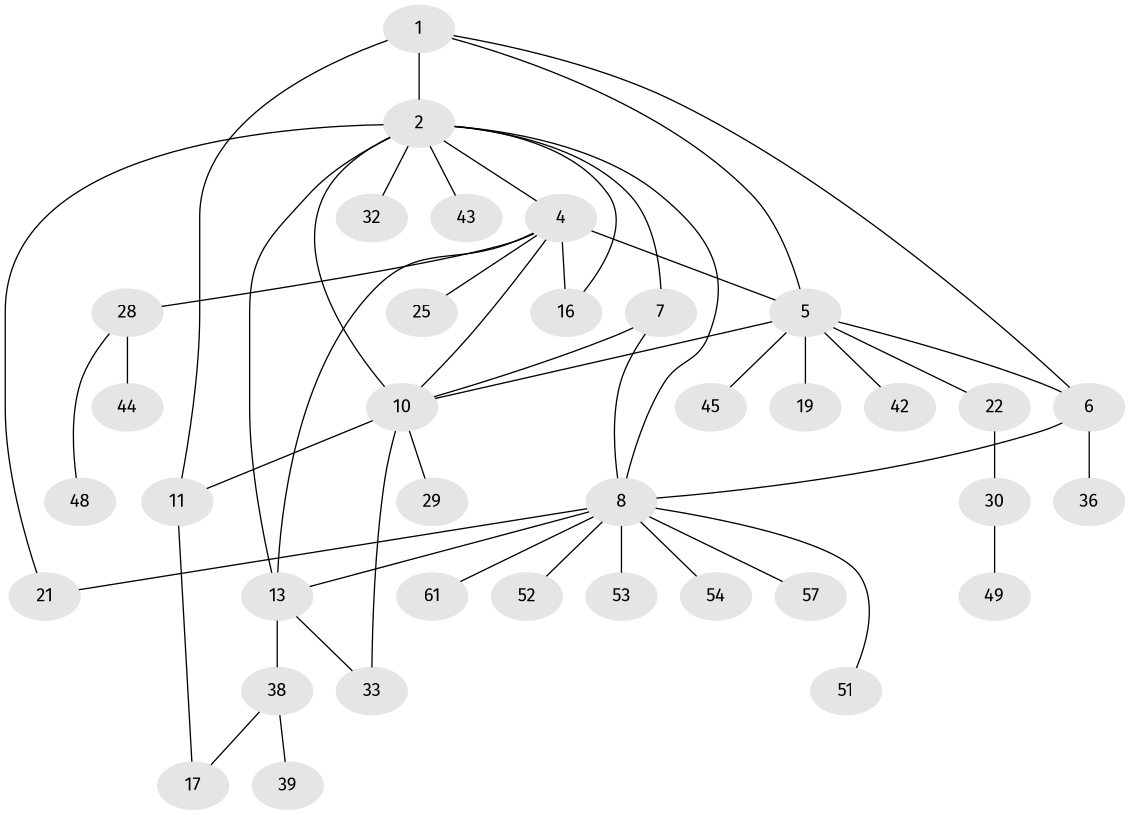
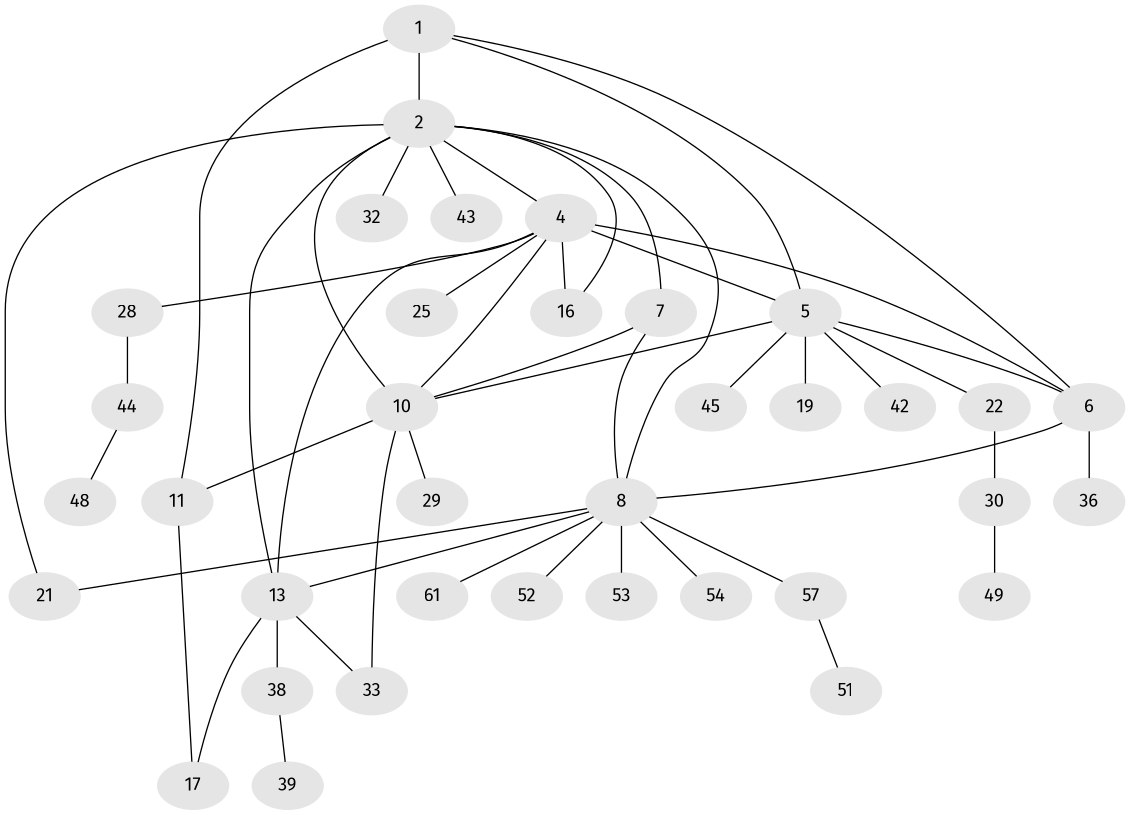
edge "4" -- "6": added
edge "28" -- "48": now "44" -- "48"
edge "8" -- "51": now "57" -- "51"
edge "38" -- "17": now "13" -- "17"
